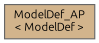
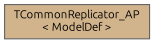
node "ModelDef_AP < ModelDef >": label "ModelDef_AP < ModelDef >" -> "TCommonReplicator_AP < ModelDef >"
